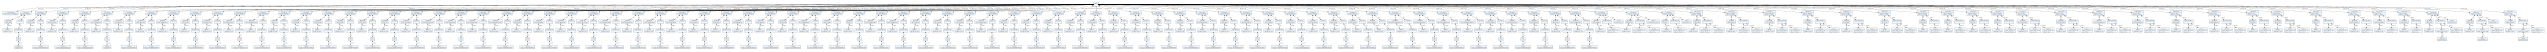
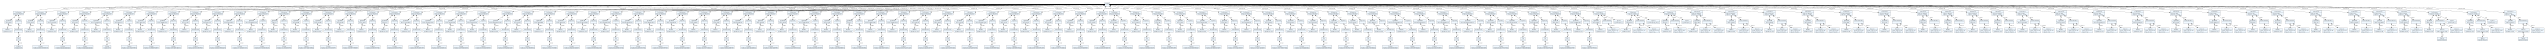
node ":ImportStatement": removed
